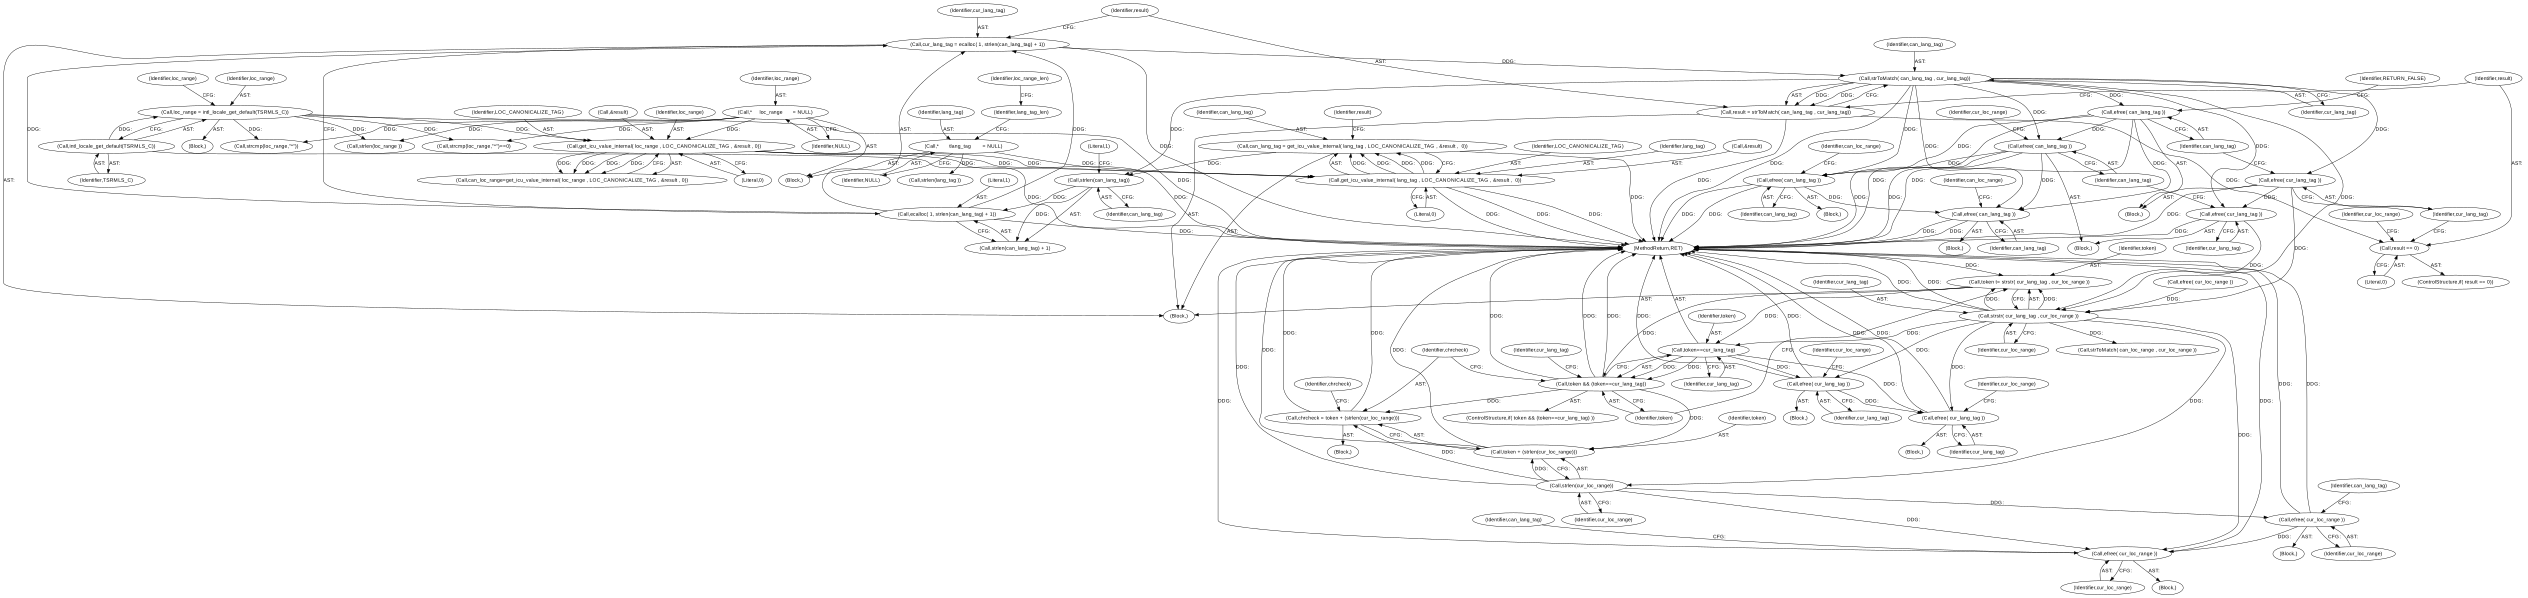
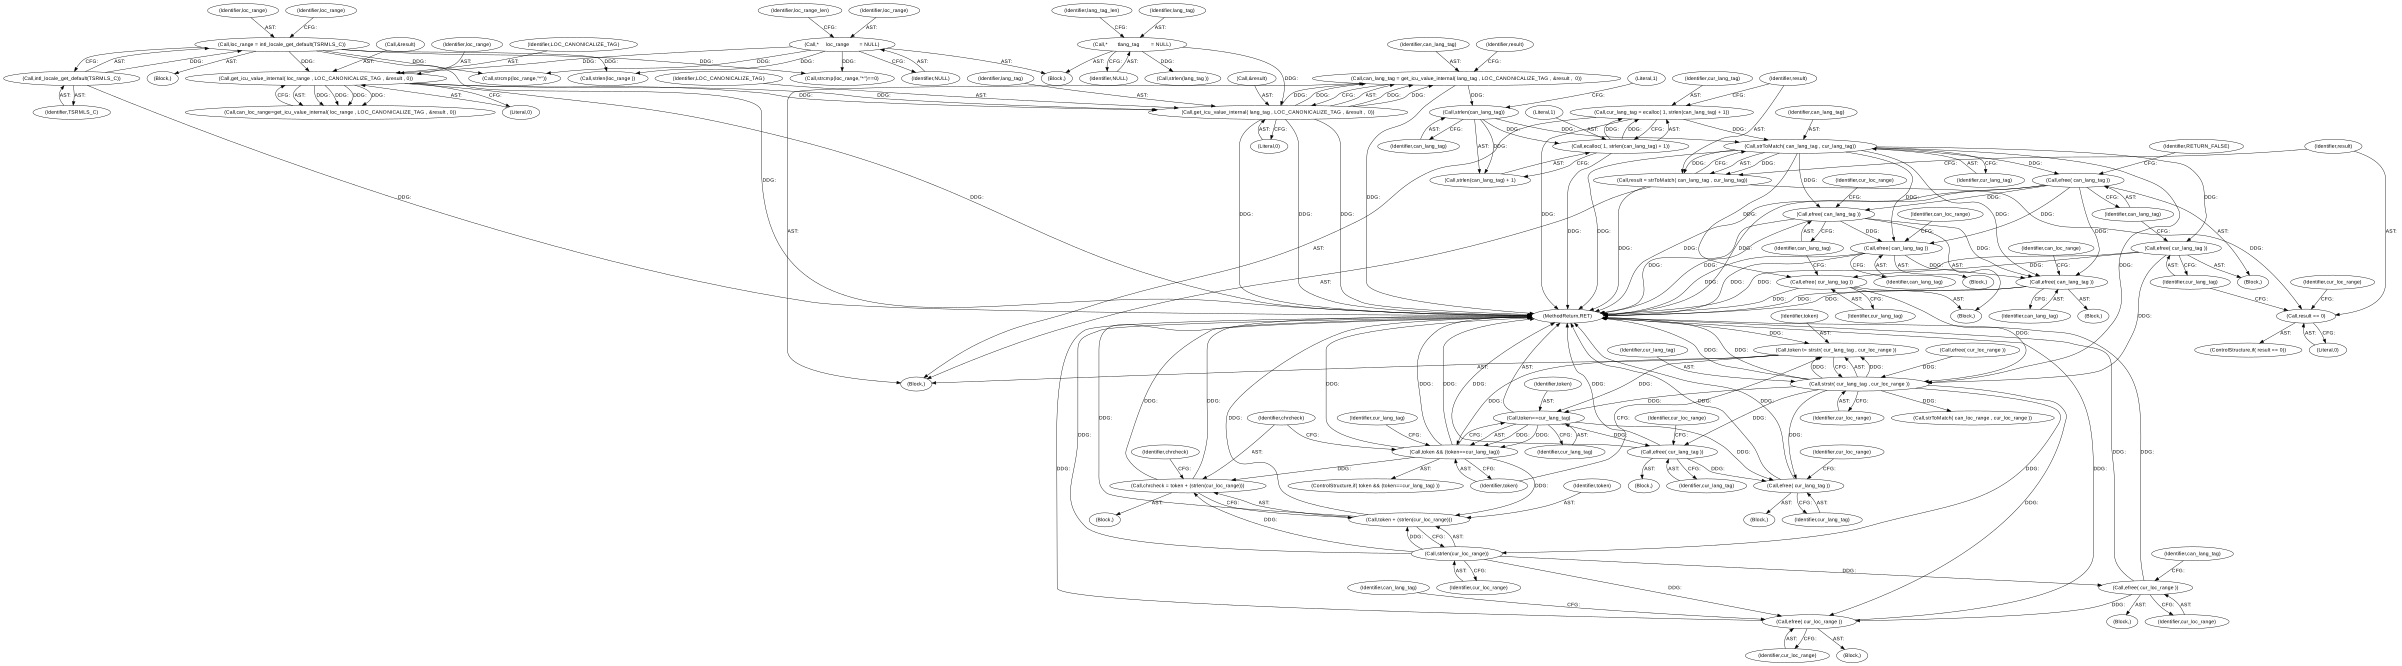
edge "(Call,strToMatch( can_lang_tag , cur_lang_tag))" -> "(Call,strlen(can_lang_tag))": reversed
edge "(Identifier,loc_range_len)" -> "(Identifier,lang_tag_len)": now "(Identifier,loc_range_len)" -> "(Call,*     loc_range       = NULL)"
